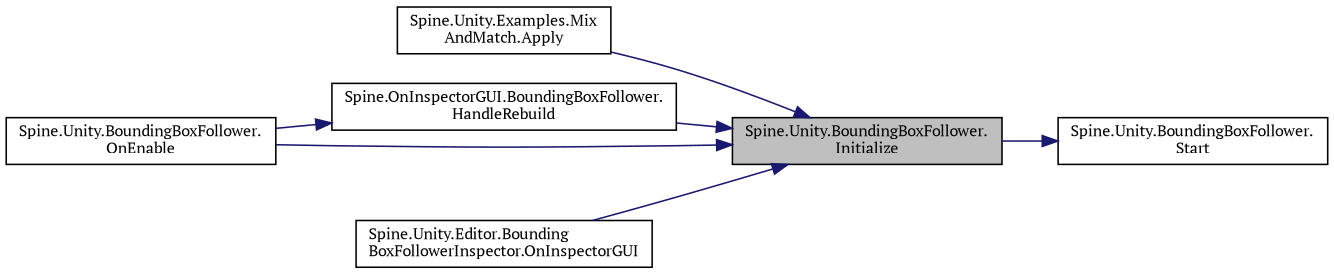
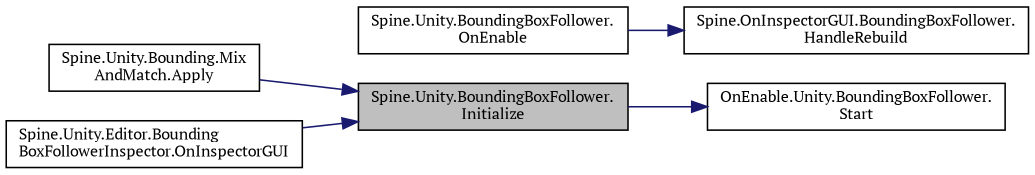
node "Spine.Unity.Examples.Mix AndMatch.Apply": label "Spine.Unity.Examples.Mix AndMatch.Apply" -> "Spine.Unity.Bounding.Mix AndMatch.Apply"
edge "Spine.OnInspectorGUI.BoundingBoxFollower. HandleRebuild" -> "Spine.Unity.BoundingBoxFollower. Initialize": removed
node "Spine.Unity.BoundingBoxFollower. Start": label "Spine.Unity.BoundingBoxFollower. Start" -> "OnEnable.Unity.BoundingBoxFollower. Start"
edge "Spine.Unity.BoundingBoxFollower. OnEnable" -> "Spine.Unity.BoundingBoxFollower. Initialize": removed
